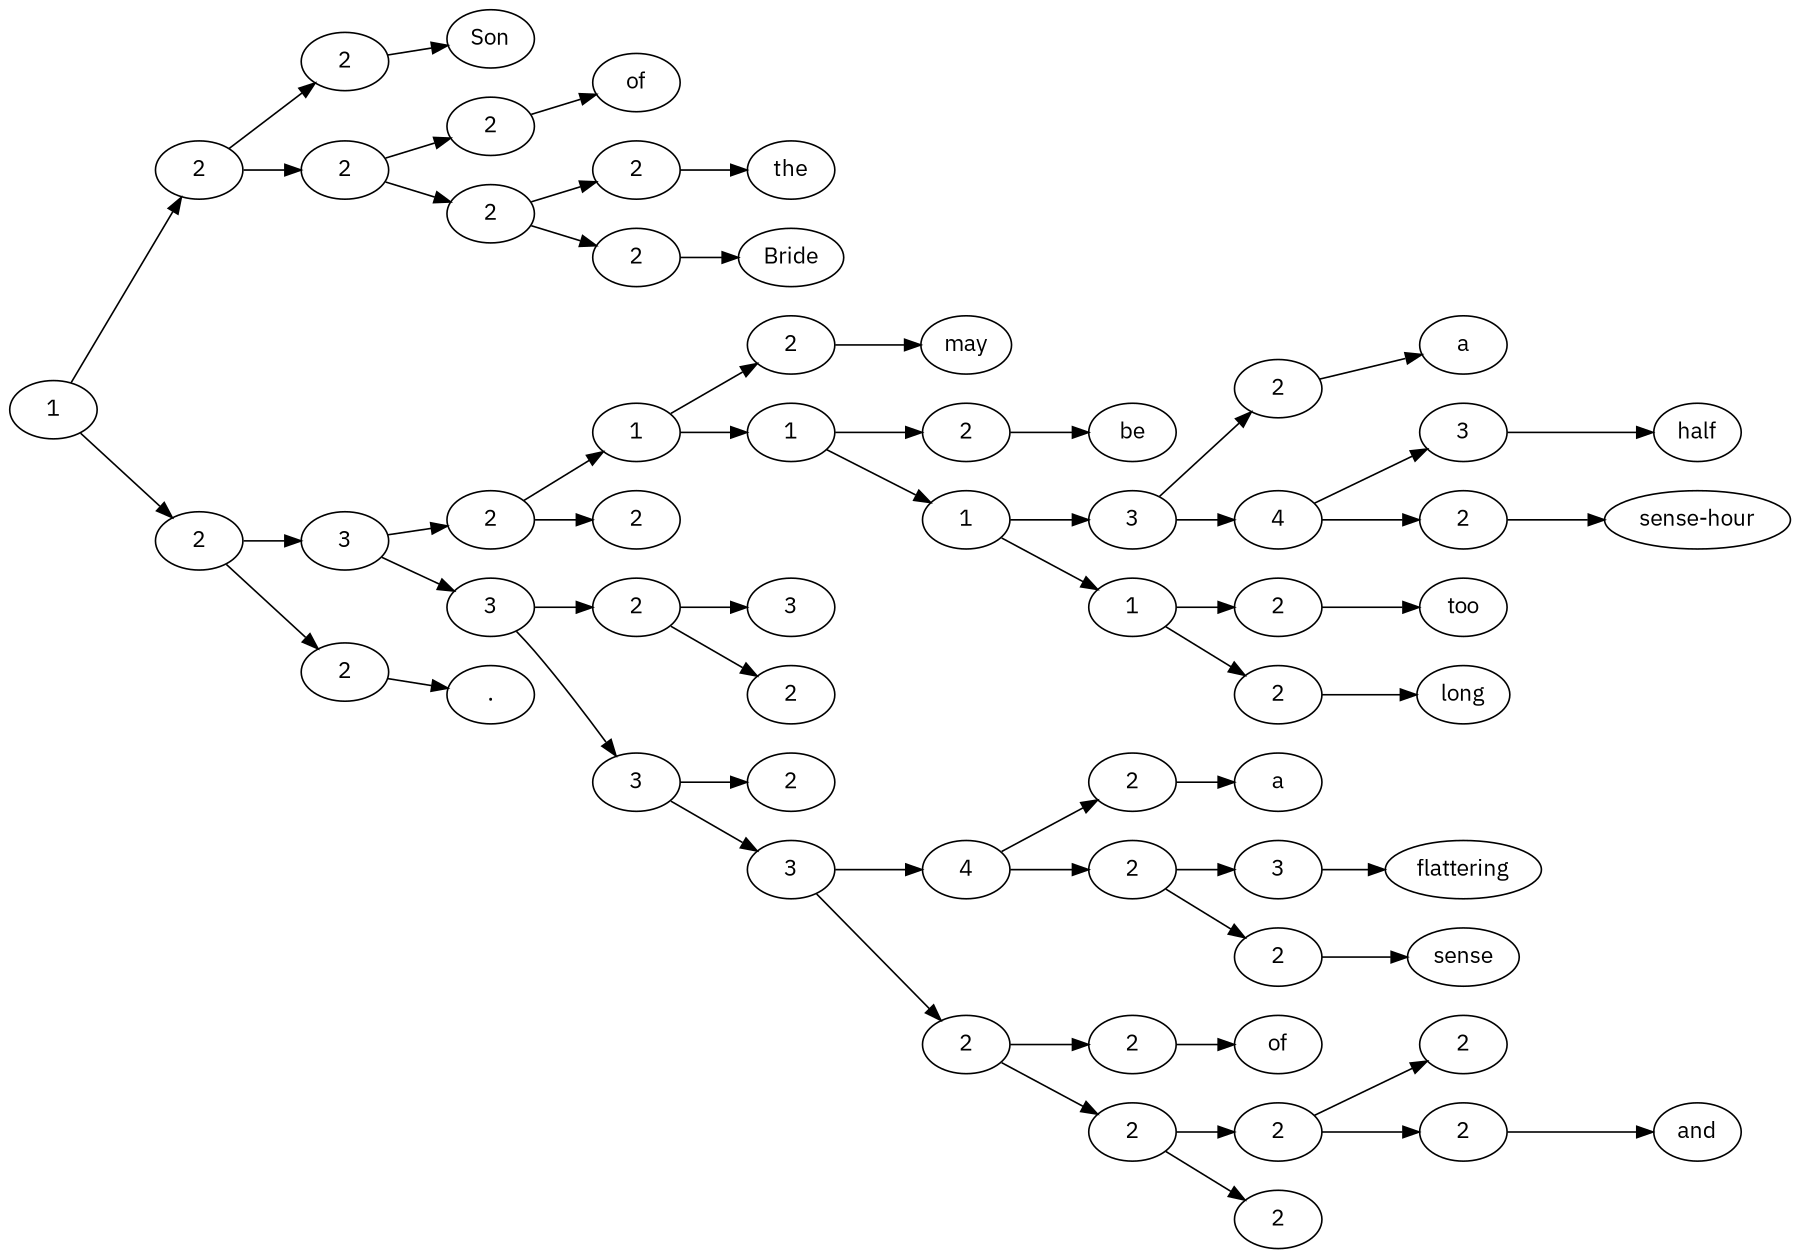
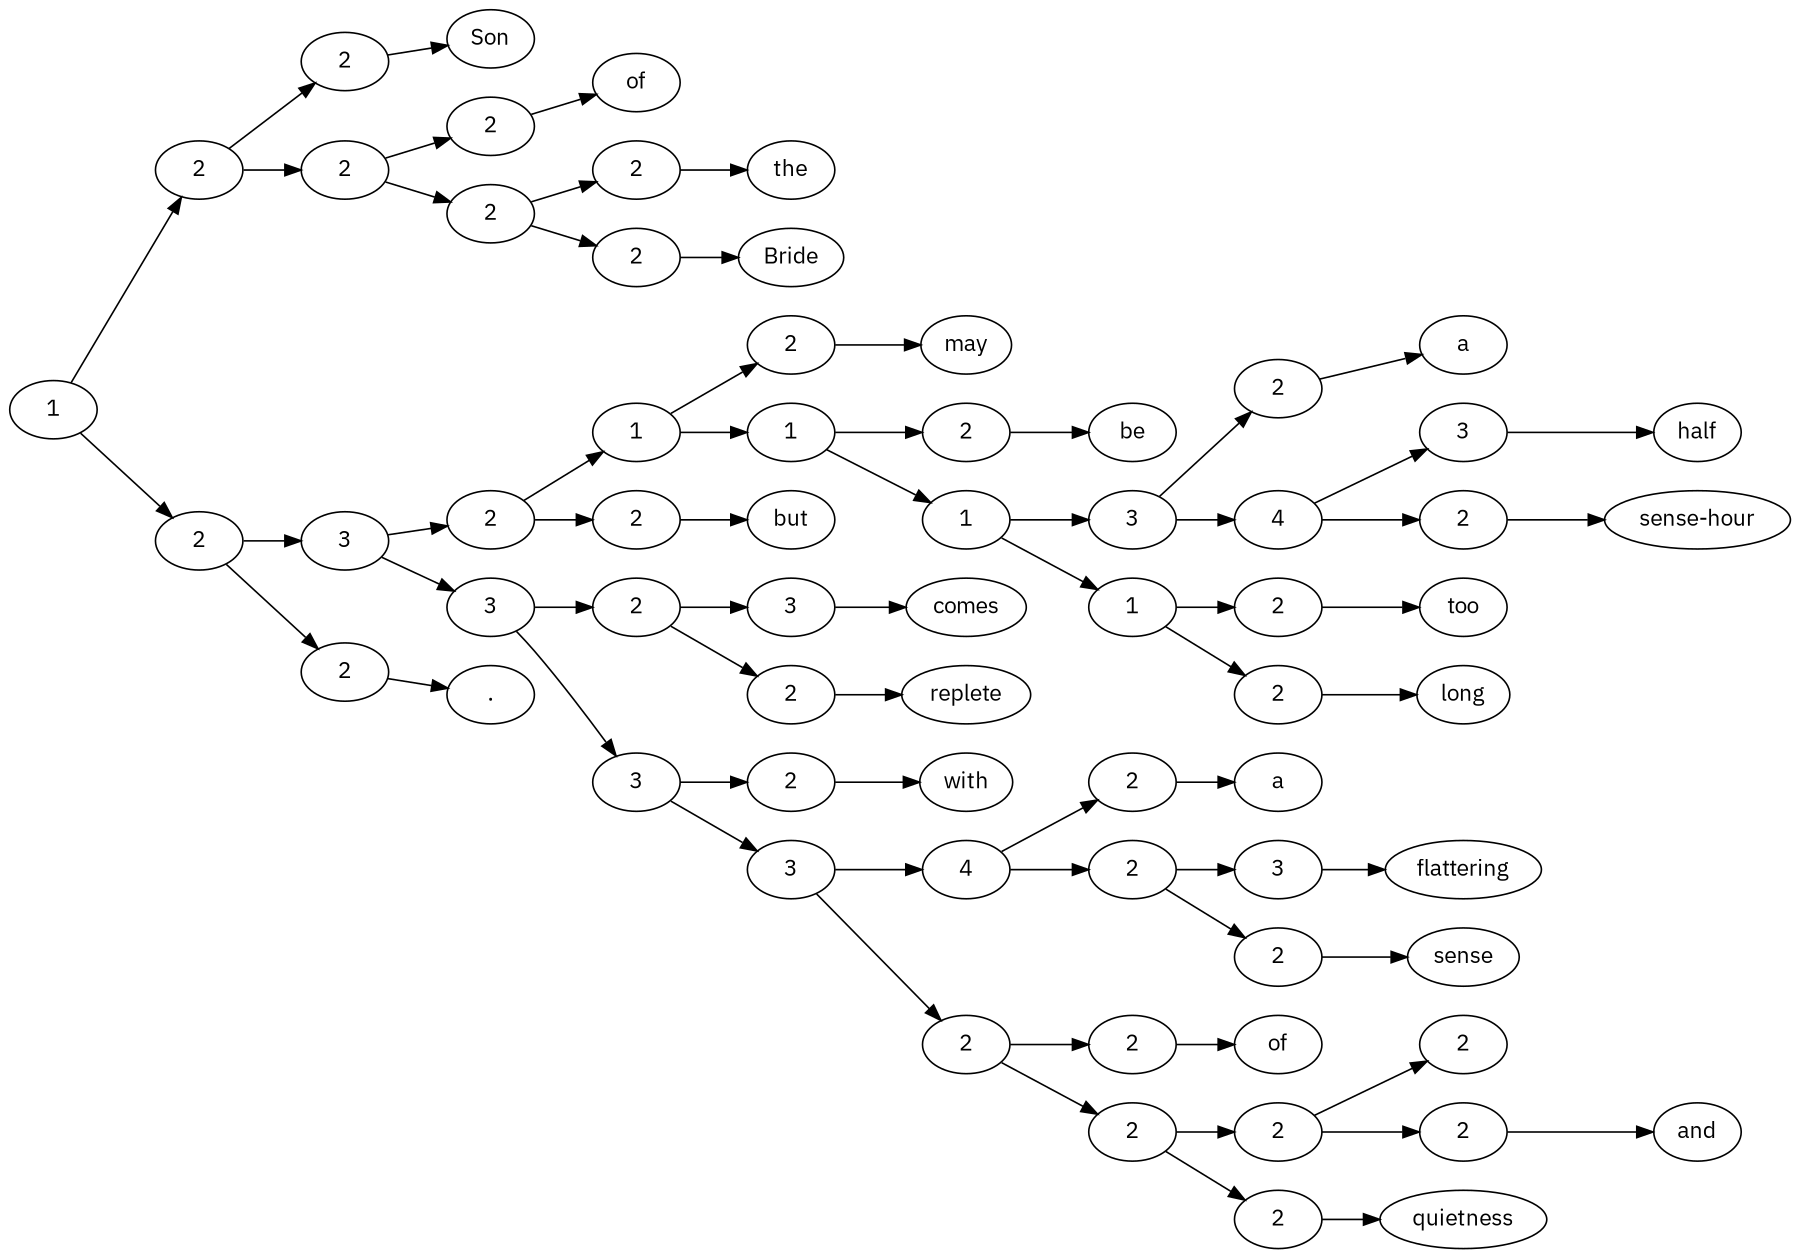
node "but": added
node "comes": added
node "replete": added
node "with": added
node "quietness": added
